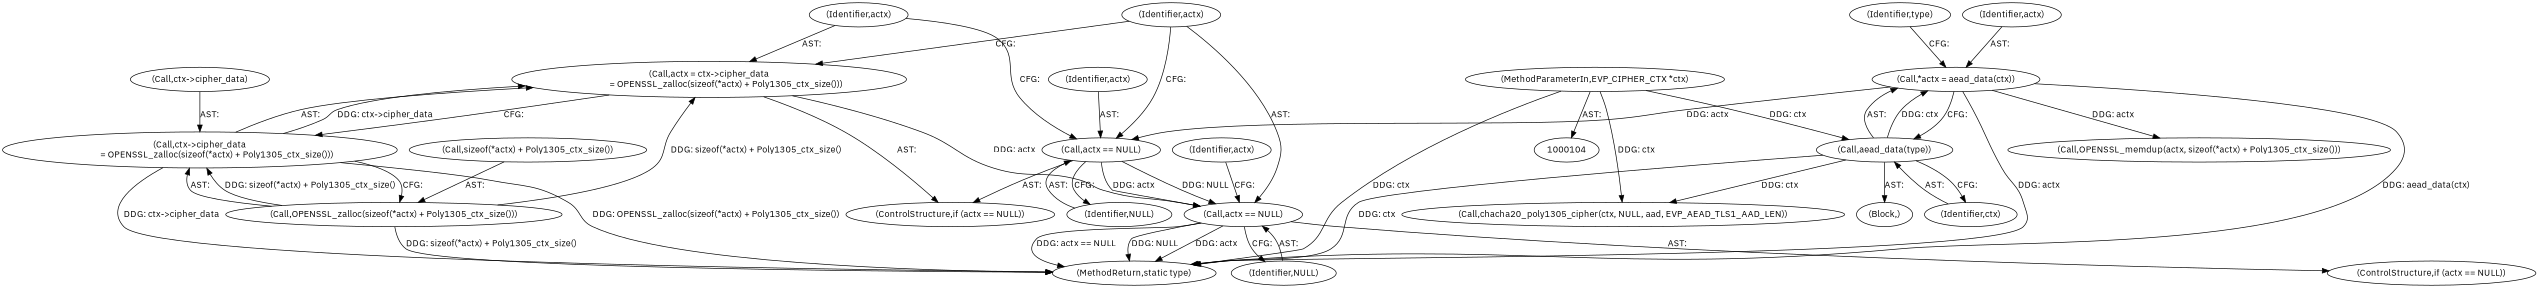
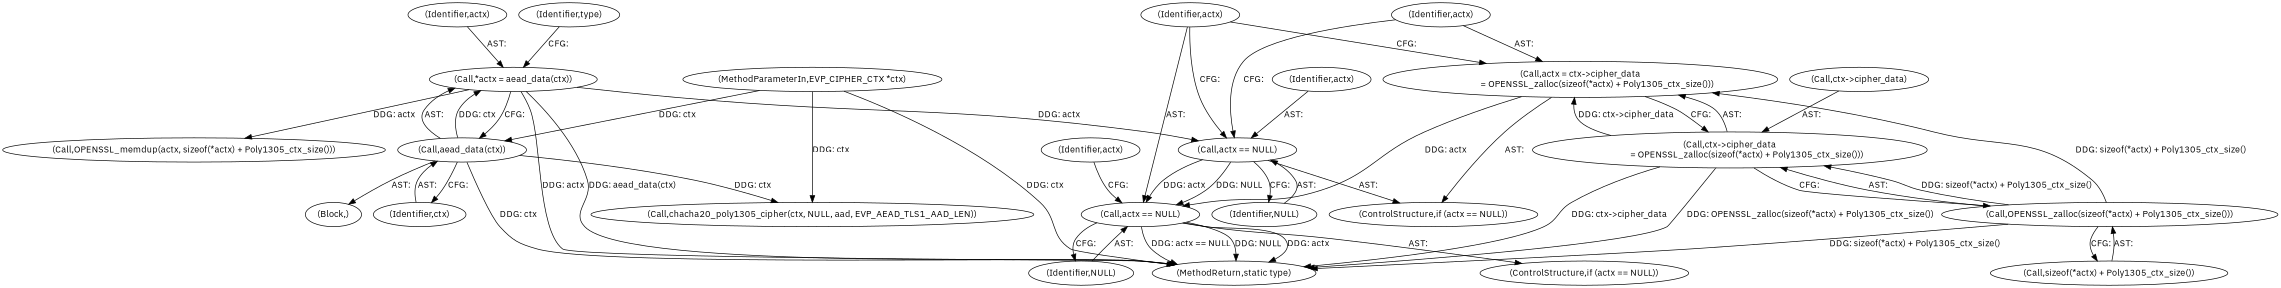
node "1000104": removed
node "(Call,aead_data(type))": label "(Call,aead_data(type))" -> "(Call,aead_data(ctx))"
edge "(Call,OPENSSL_zalloc(sizeof(*actx) + Poly1305_ctx_size()))" -> "(Call,sizeof(*actx) + Poly1305_ctx_size())": added, label "CFG:"
